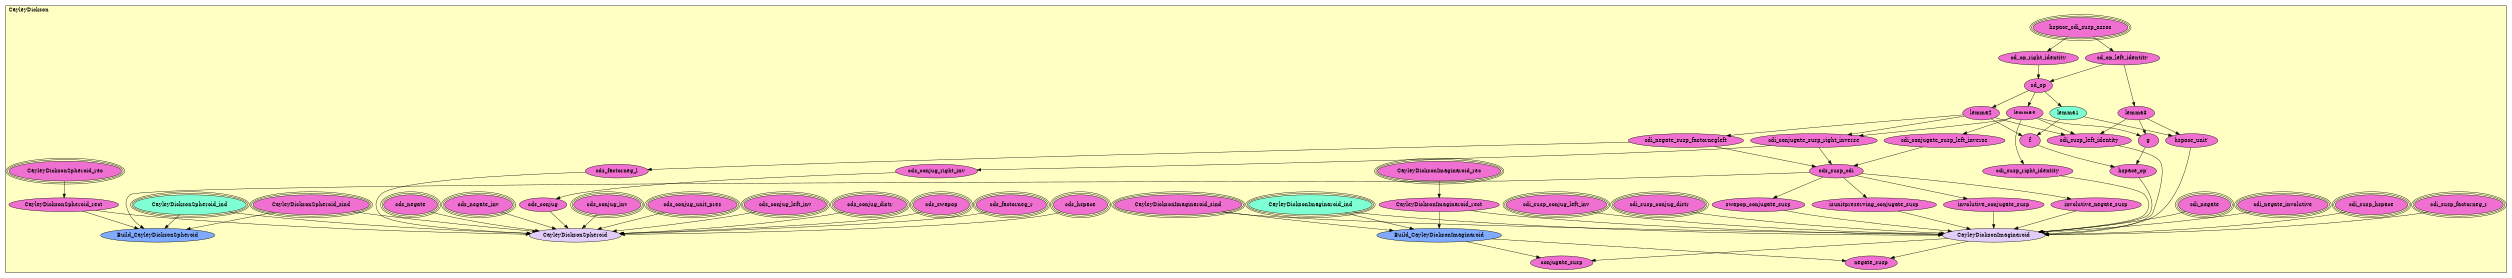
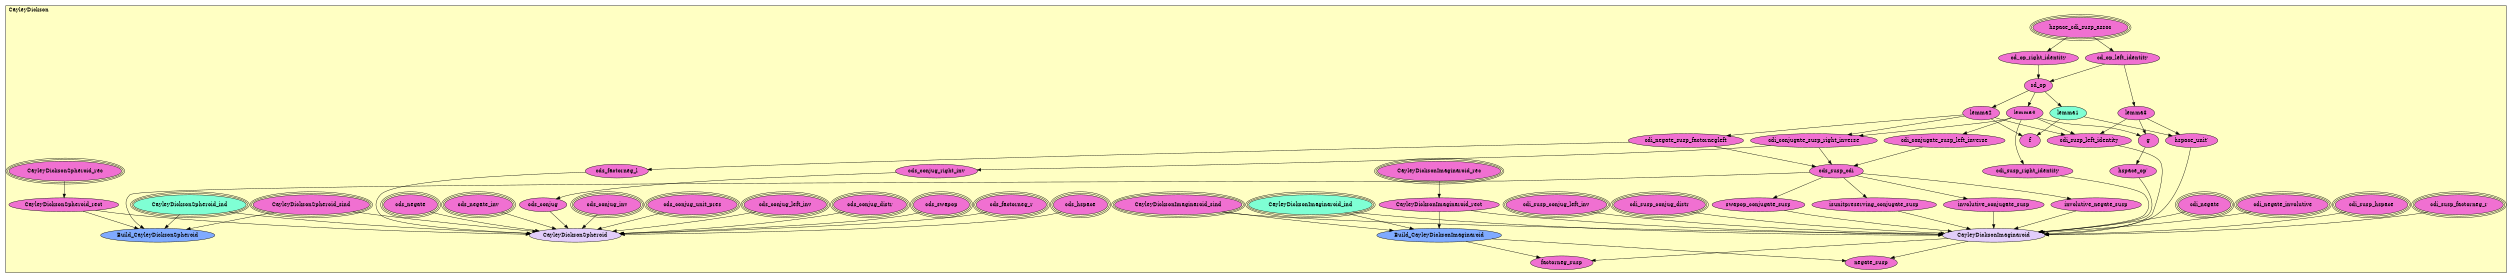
edge "f" -> "hspace_op'": removed
node "conjugate_susp": label "conjugate_susp" -> "factorneg_susp"
